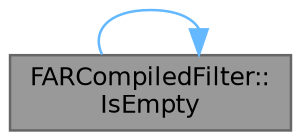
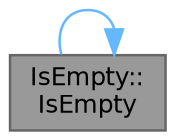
node "FARCompiledFilter:: IsEmpty": label "FARCompiledFilter:: IsEmpty" -> "IsEmpty:: IsEmpty"
